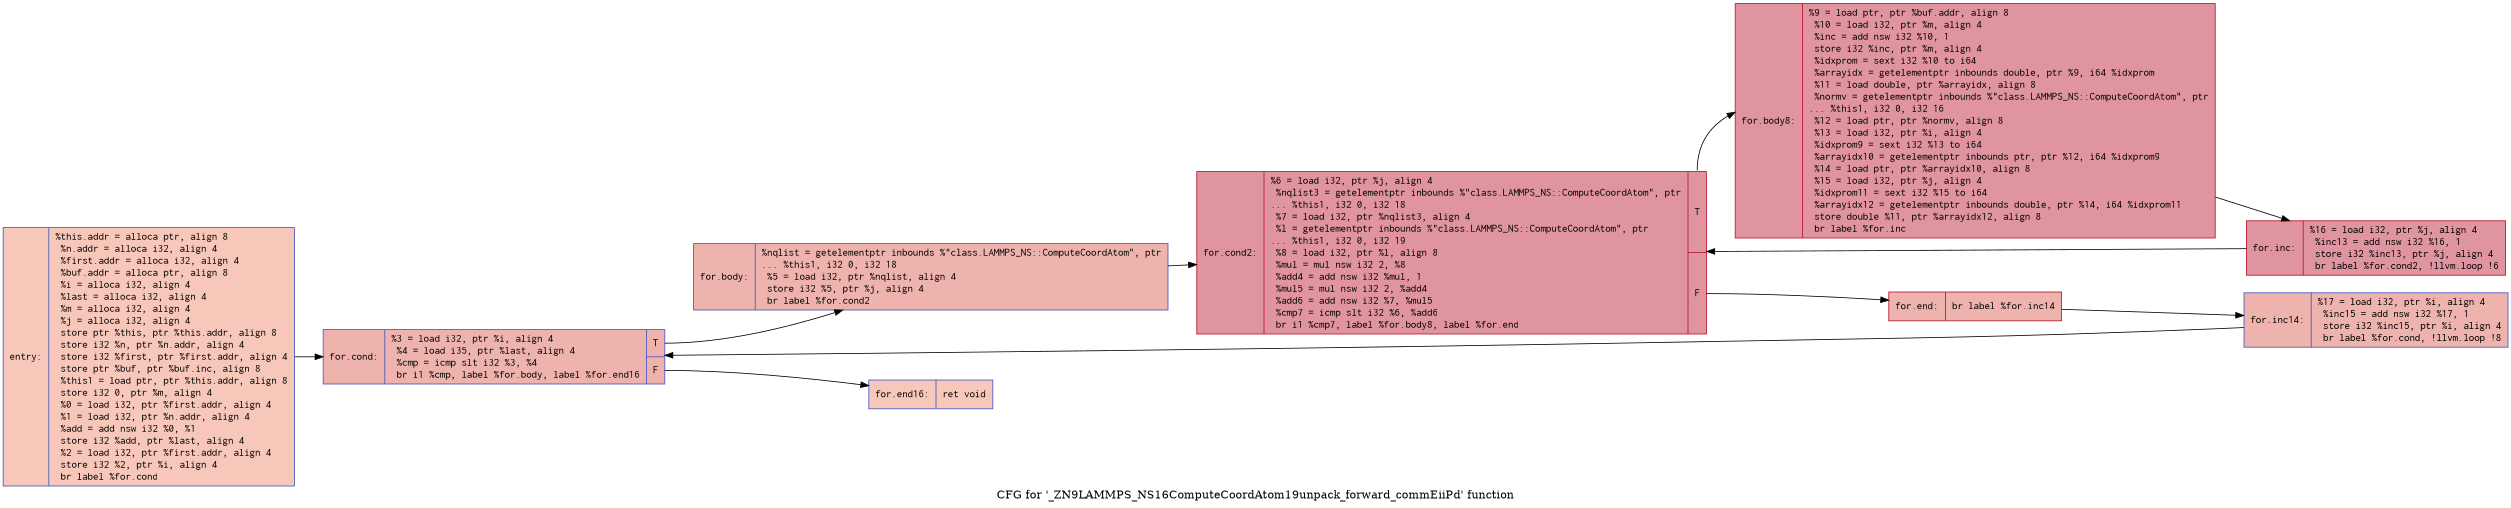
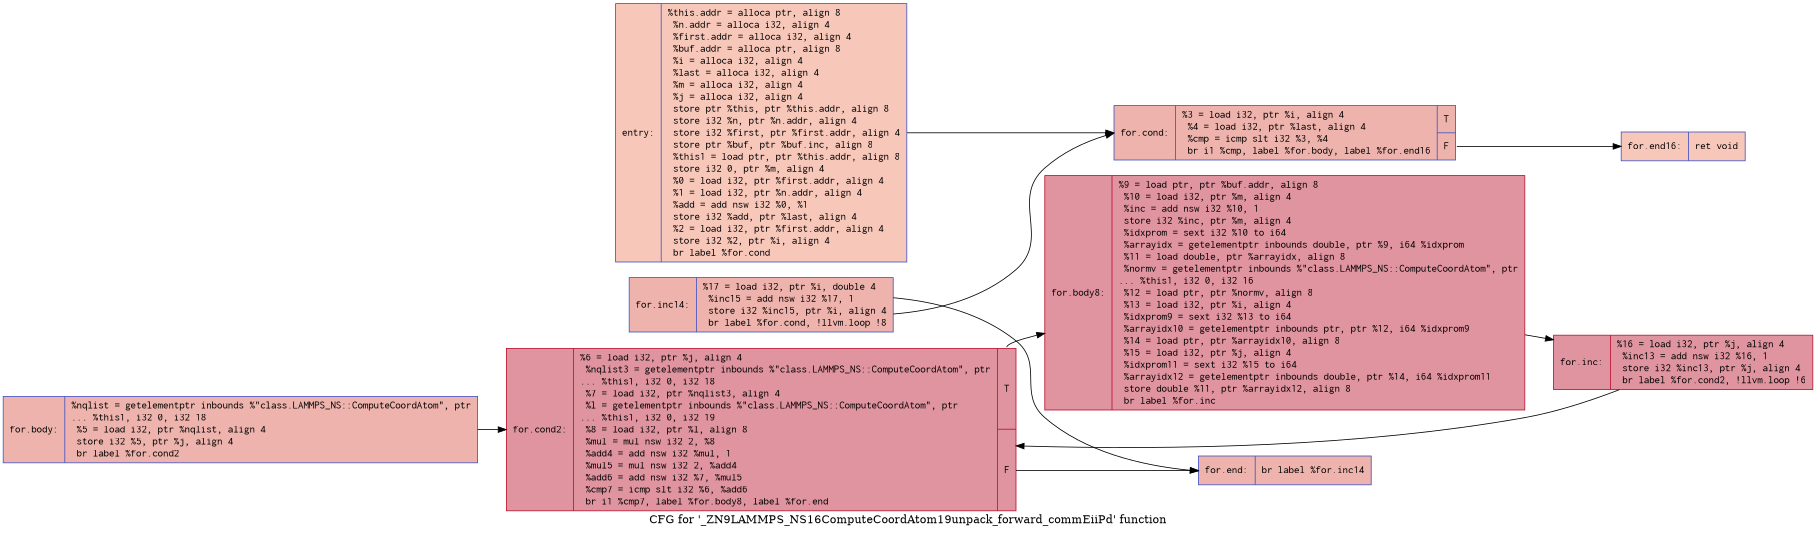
node "for.inc14:": text "%17 = load i32, ptr %i, align 4" -> "%17 = load i32, ptr %i, double 4"
node "for.end:": color #b70d28ff -> #3d50c3ff
edge "for.end:" -> "for.inc14:": reversed
edge "for.cond:" -> "for.body:": removed
node "for.cond:": text "%4 = load i35, ptr %last, align 4" -> "%4 = load i32, ptr %last, align 4"
